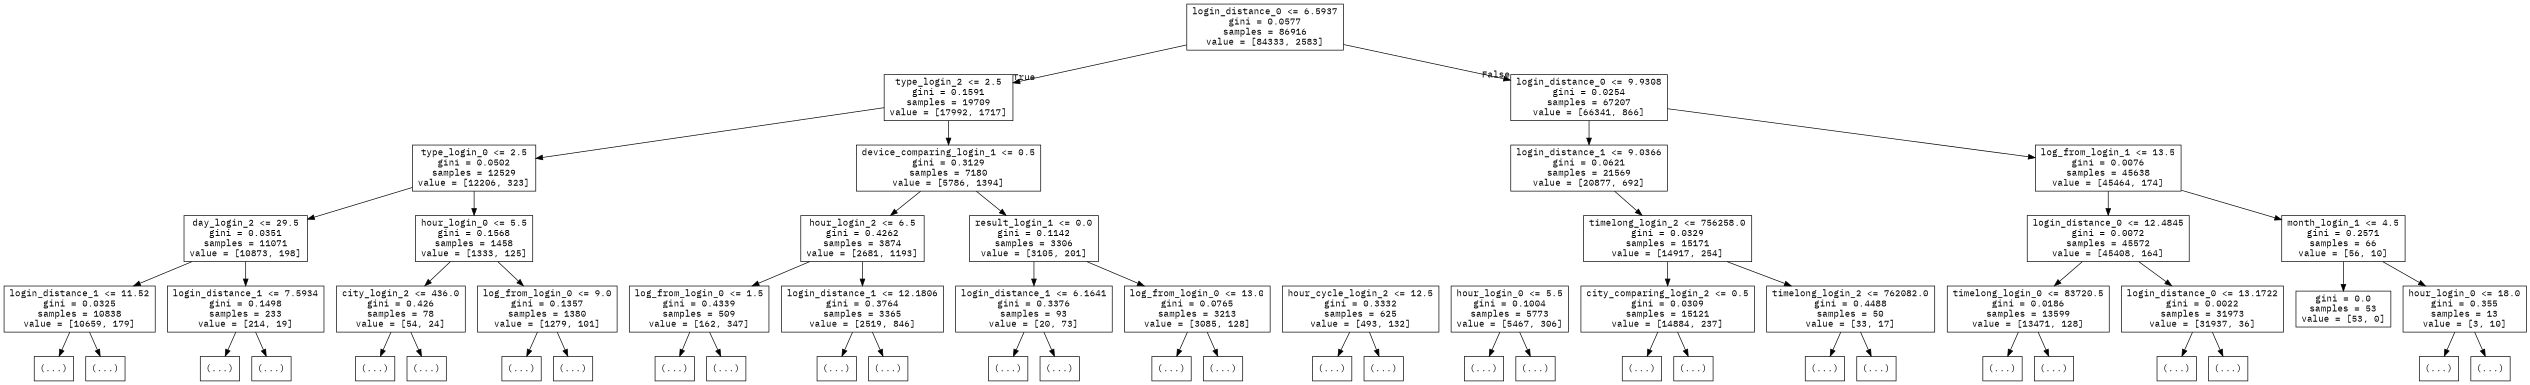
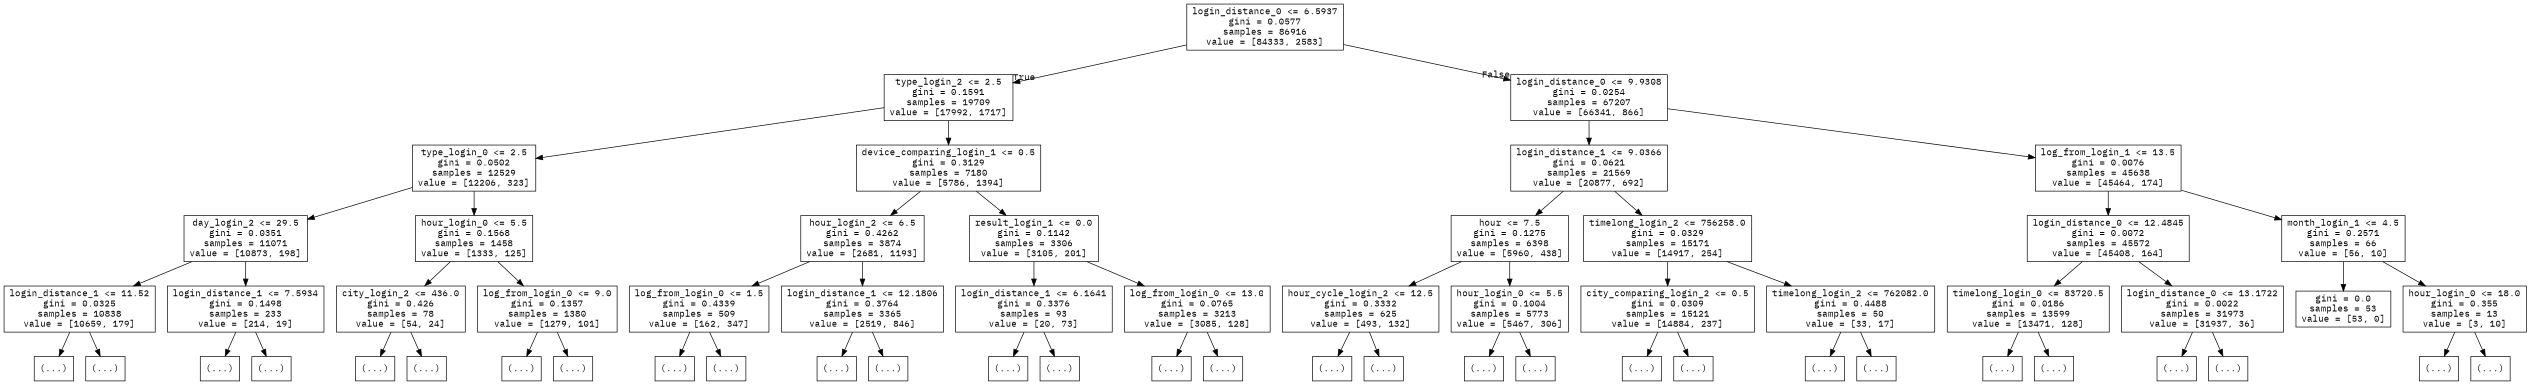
node "hour <= 7.5 gini = 0.1275 samples = 6398 value = [5960, 438]": added
